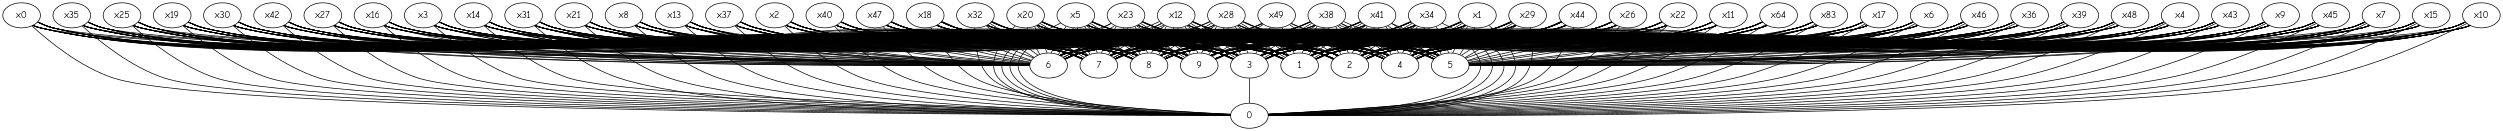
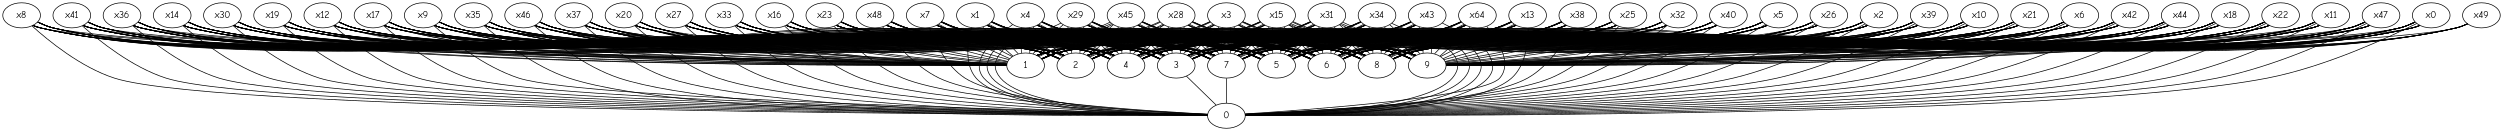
node "x83": label "x83" -> "x33"
edge "x49" -- "1": removed
edge "x3" -- "0": now "7" -- "0"
